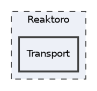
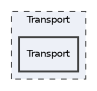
cluster "Reaktoro": label "Reaktoro" -> "Transport"
